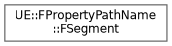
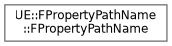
node "UE::FPropertyPathName ::FSegment": label "UE::FPropertyPathName ::FSegment" -> "UE::FPropertyPathName ::FPropertyPathName"
